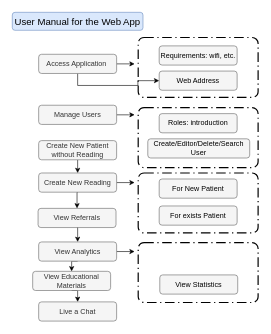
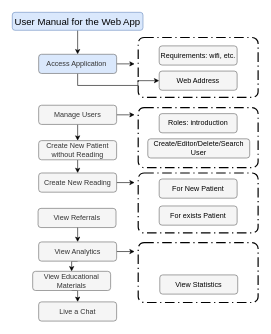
edge "User Manual for the Web App" -> "Access Application": added
node "Access Application": fillcolor #f5f5f5 -> #dae8fc
edge "Manage Users" -> "Create New Patient without Reading": added
edge "Create New Reading" -> "View Referrals": removed
